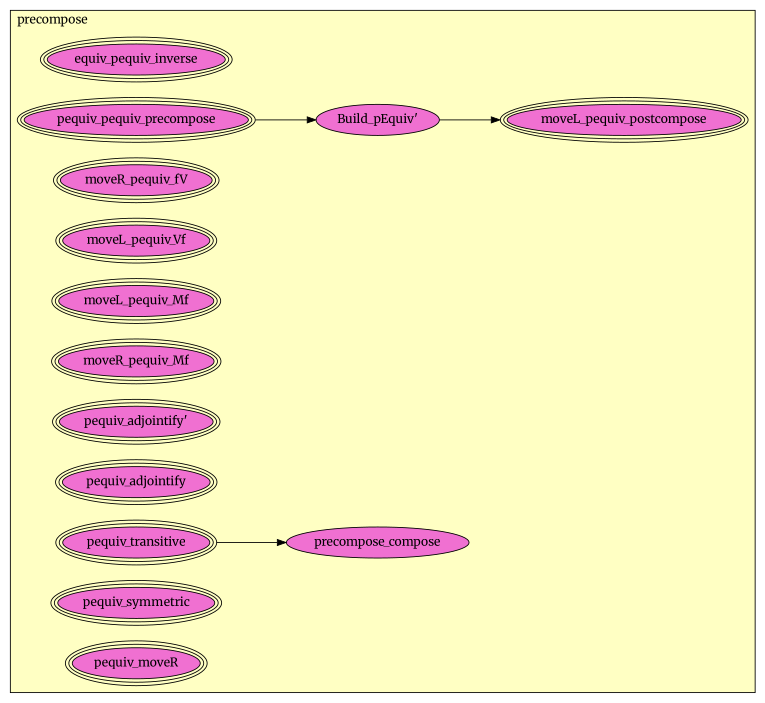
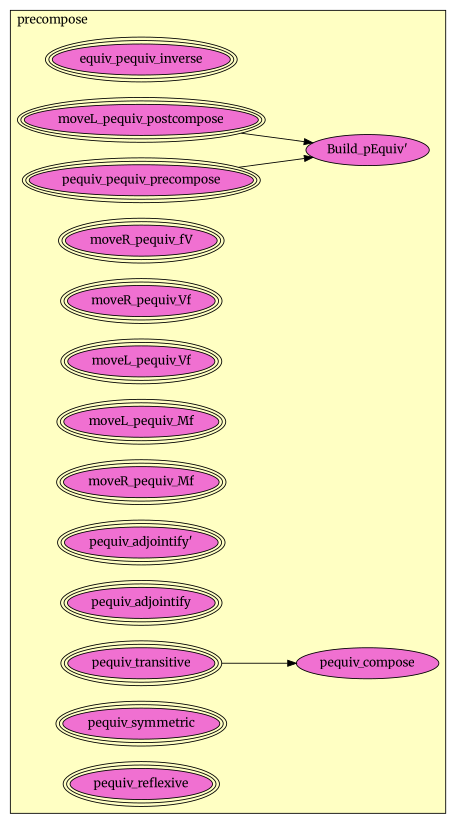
edge "Build_pEquiv'" -> "moveL_pequiv_postcompose": reversed
node "moveR_pequiv_Vf": added
node "precompose_compose": label "precompose_compose" -> "pequiv_compose"
node "pequiv_moveR": label "pequiv_moveR" -> "pequiv_reflexive"
